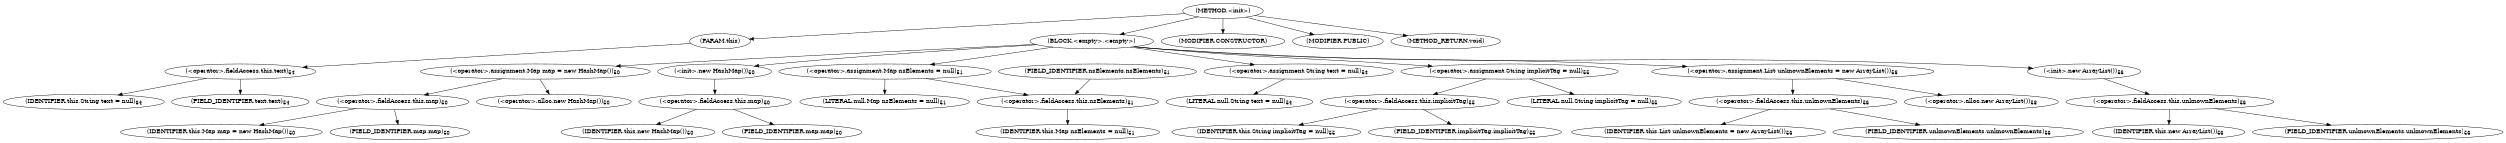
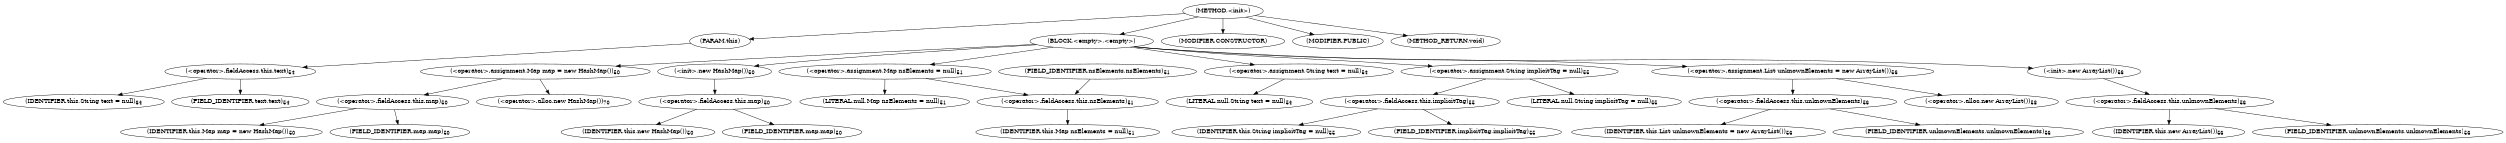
node "(<operator>.alloc,new HashMap())": text "50" -> "70"
